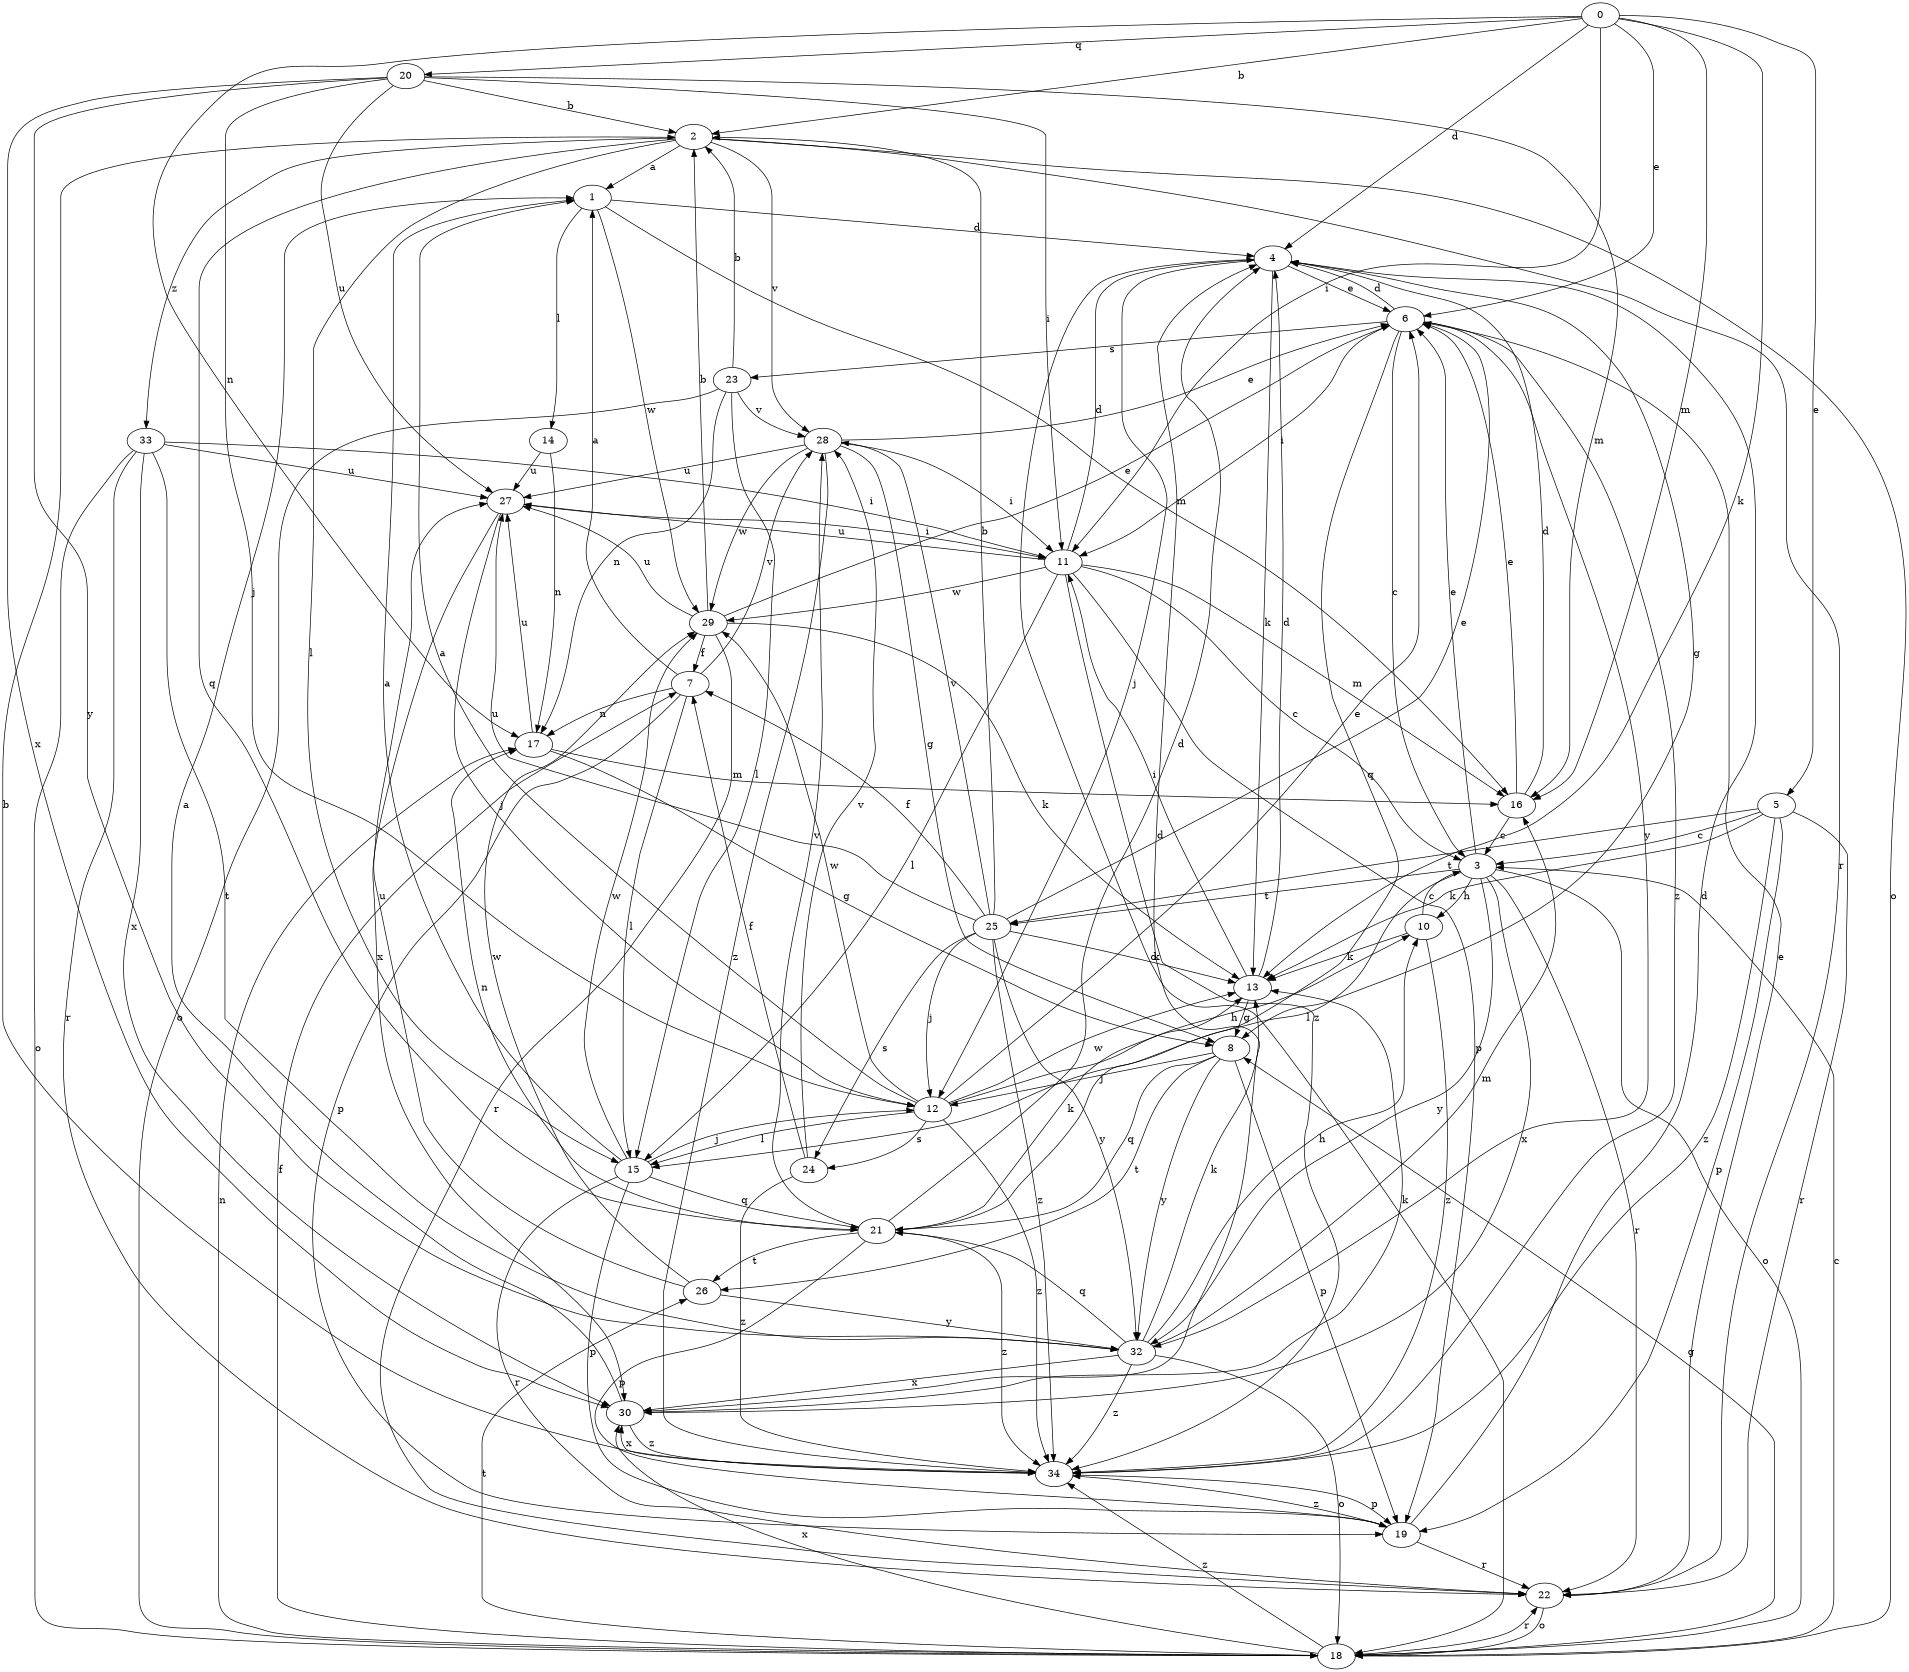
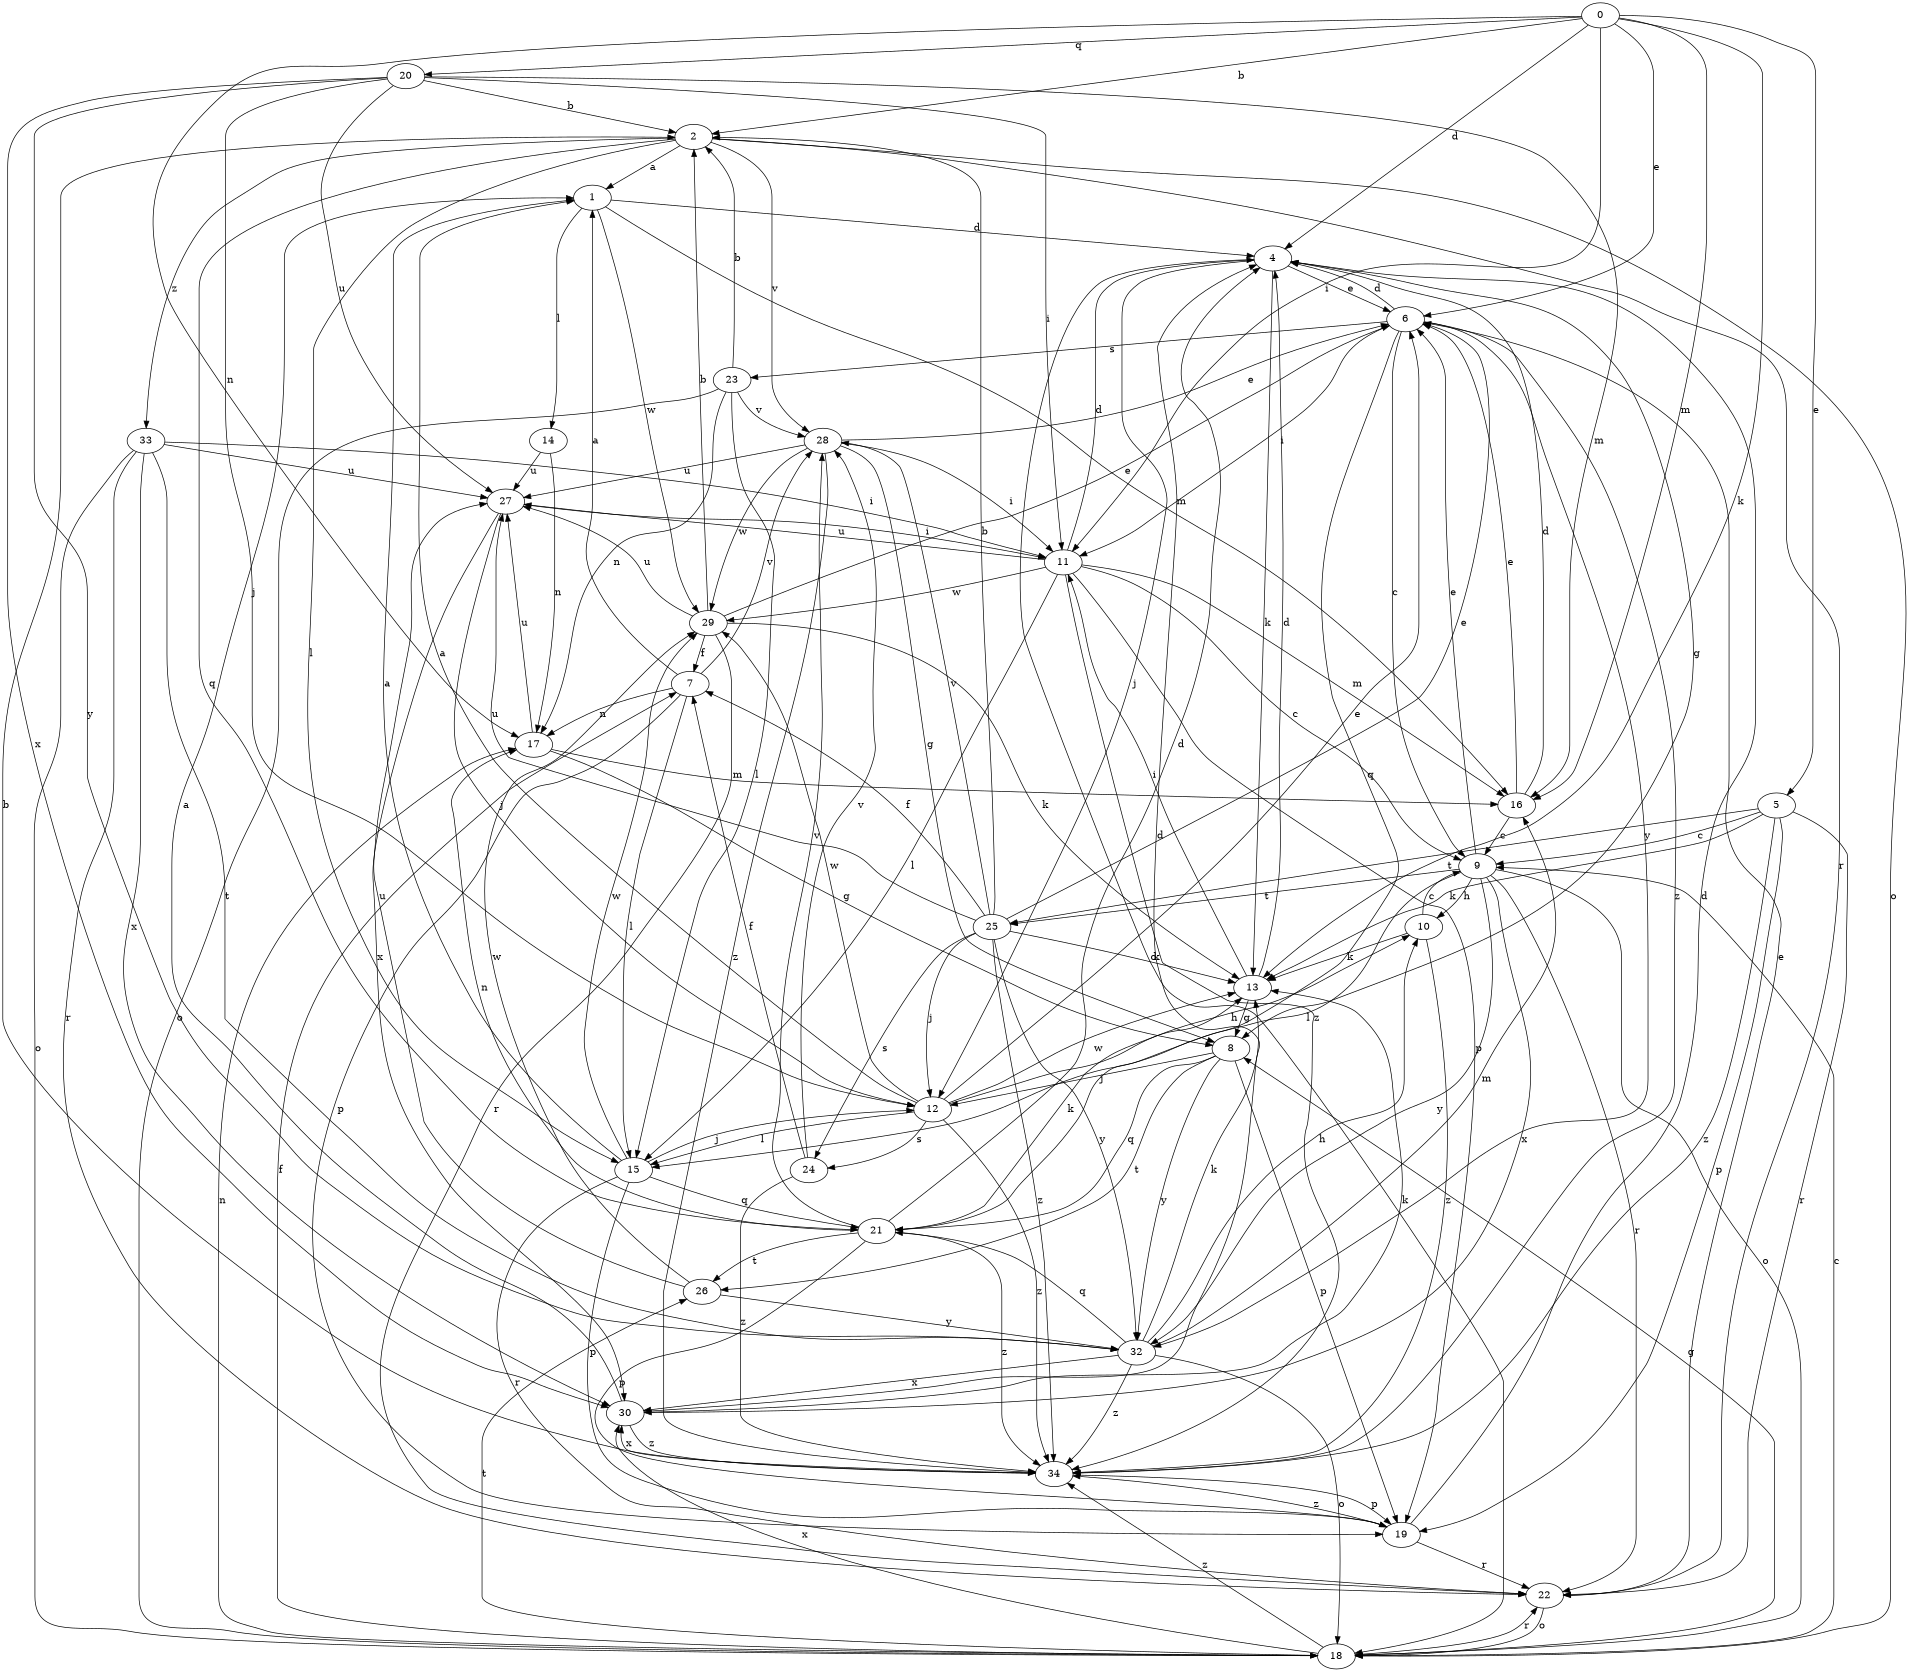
node "3": label "3" -> "9"
